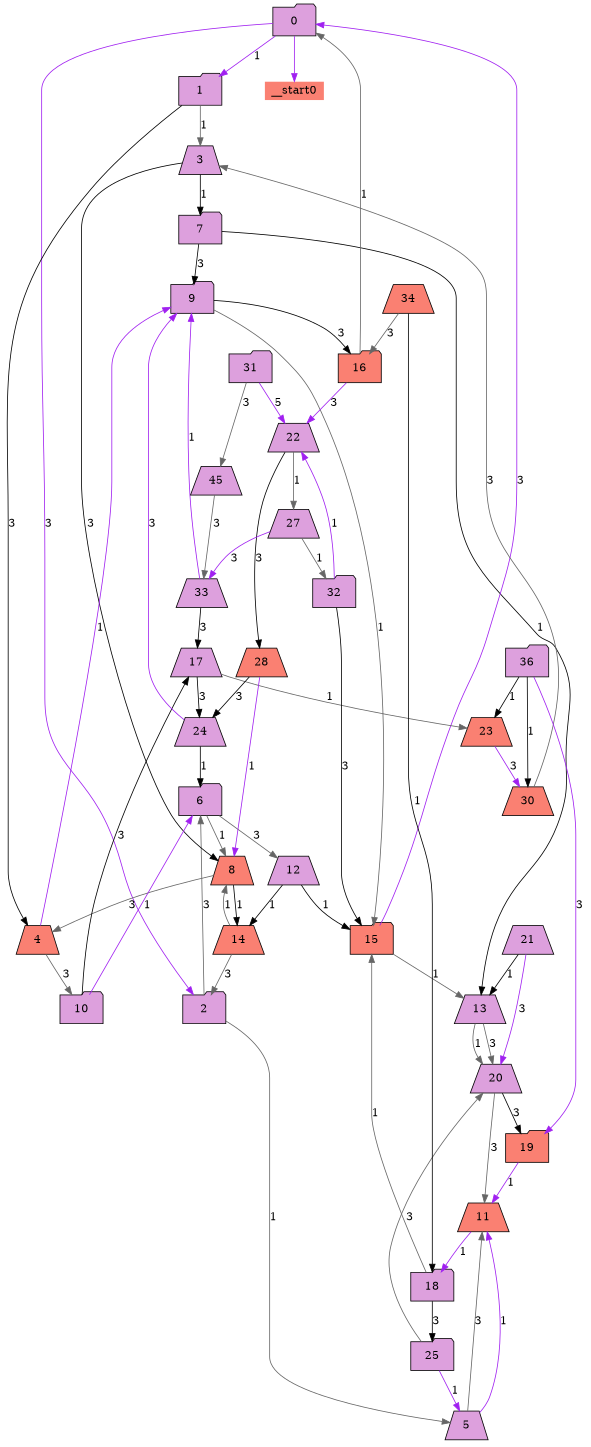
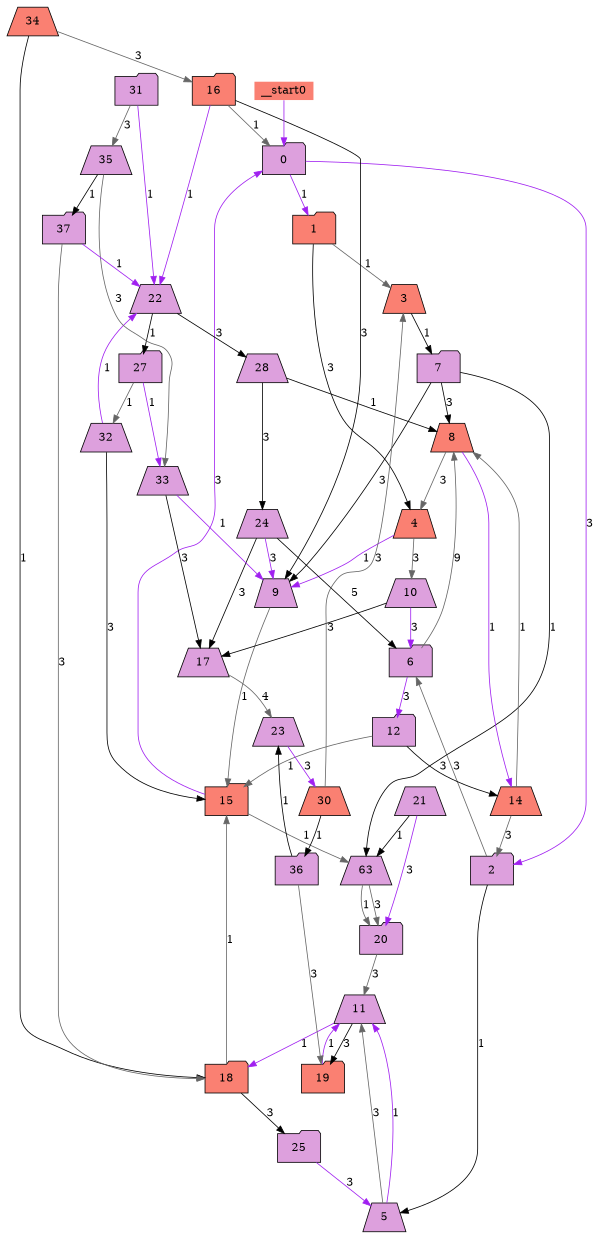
edge "0" -> "__start0": reversed
node "1": fillcolor plum -> salmon
node "3": fillcolor plum -> salmon
node "37": added
node "9": shape folder -> trapezium
edge "9" -> "16": reversed
edge "31" -> "22": label "5" -> "1"
edge "16" -> "22": label "3" -> "1"
edge "22" -> "27": color gray40 -> black
node "45": label "45" -> "35"
edge "3" -> "8": now "7" -> "8"
node "27": shape trapezium -> folder
edge "27" -> "33": label "3" -> "1"
node "32": shape folder -> trapezium
node "28": fillcolor salmon -> plum
edge "17" -> "24": reversed
edge "17" -> "23": label "1" -> "4"
edge "36" -> "30": reversed
node "23": fillcolor salmon -> plum
edge "28" -> "8": color purple -> black
edge "24" -> "6": label "1" -> "5"
edge "6" -> "12": color gray40 -> purple
edge "6" -> "8": label "1" -> "9"
node "12": shape trapezium -> folder
edge "8" -> "14": color black -> purple
edge "36" -> "19": color purple -> gray40
edge "10" -> "6": label "1" -> "3"
edge "12" -> "14": label "1" -> "3"
edge "12" -> "15": color black -> gray40
node "10": shape folder -> trapezium
node "13": label "13" -> "63"
node "20": shape trapezium -> folder
edge "20" -> "19": now "11" -> "19"
edge "25" -> "20": removed, label "3"
node "11": fillcolor salmon -> plum
edge "2" -> "5": color gray40 -> black
node "18": fillcolor plum -> salmon
edge "25" -> "5": label "1" -> "3"
